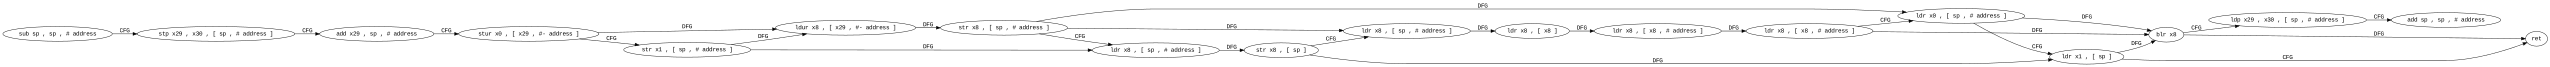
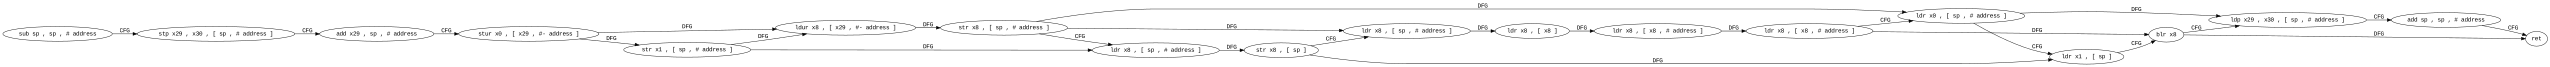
edge "ldr x0 , [ sp , # address ]" -> "blr x8": now "ldr x0 , [ sp , # address ]" -> "ldp x29 , x30 , [ sp , # address ]"
edge "stur x0 , [ x29 , #- address ]" -> "str x1 , [ sp , # address ]": label "CFG" -> "DFG"
edge "ldr x1 , [ sp ]" -> "blr x8": label "DFG" -> "CFG"
edge "ldr x1 , [ sp ]" -> "ret": now "add sp , sp , # address" -> "ret"
